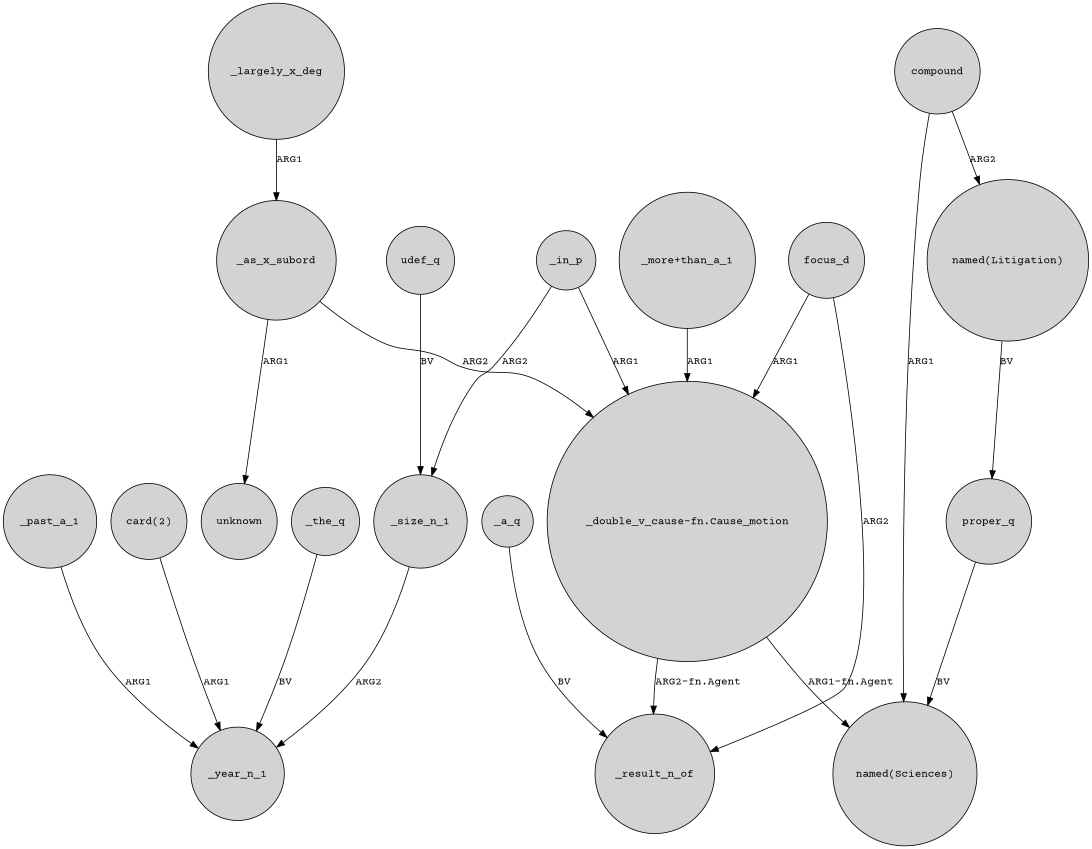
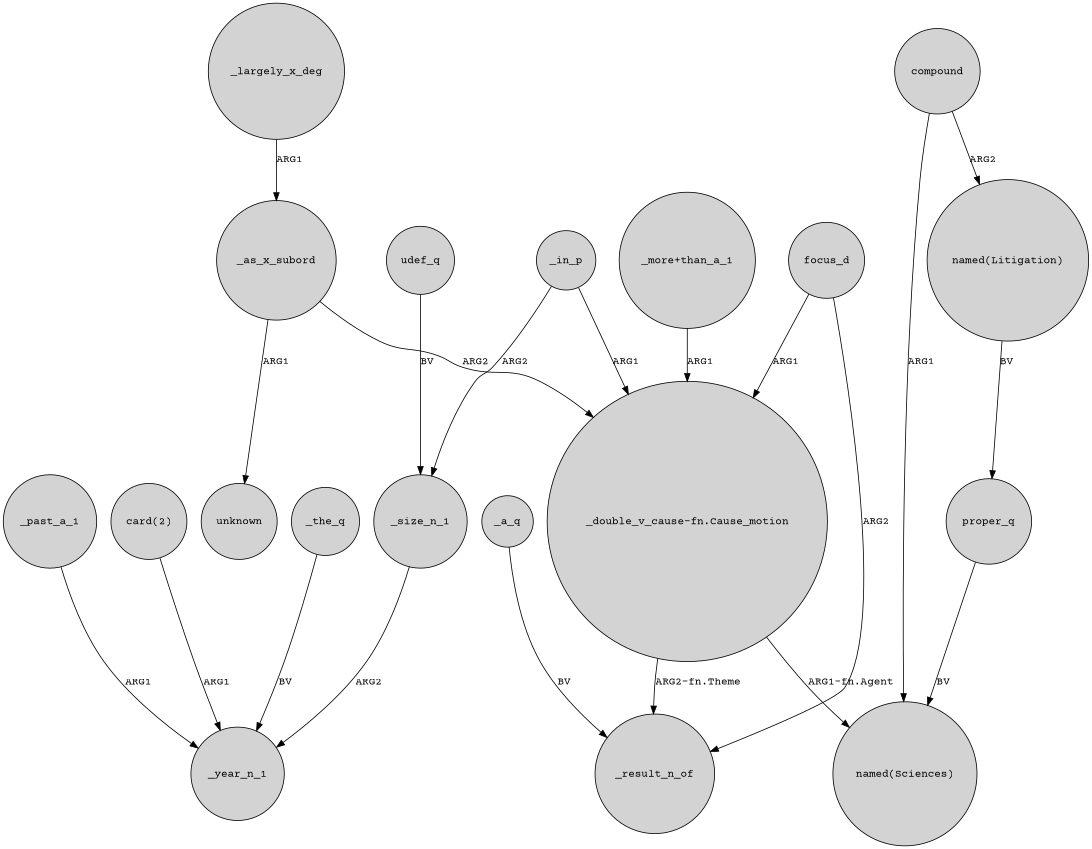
edge "_double_v_cause-fn.Cause_motion" -> "_result_n_of": label "ARG2-fn.Agent" -> "ARG2-fn.Theme"
